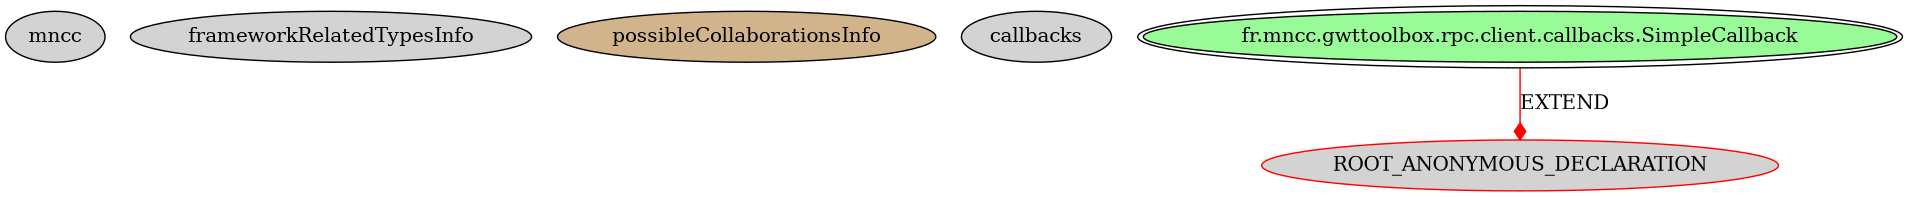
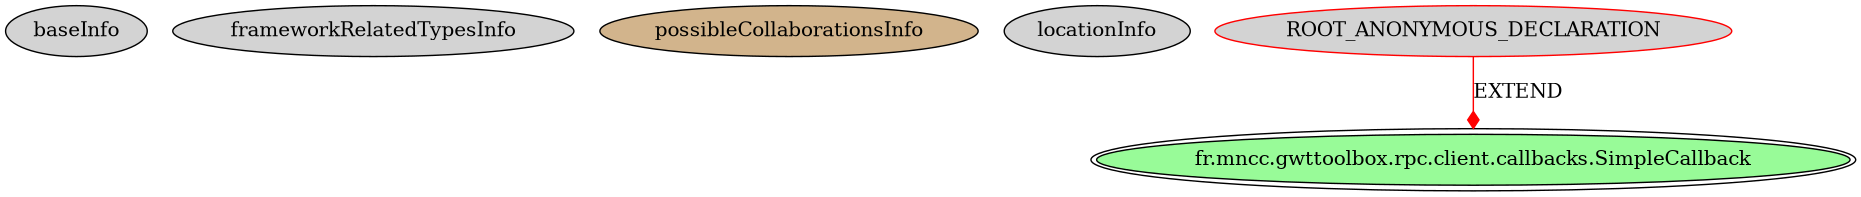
node "mncc": label "mncc" -> "baseInfo"
node "callbacks": label "callbacks" -> "locationInfo"
edge "fr.mncc.gwttoolbox.rpc.client.callbacks.SimpleCallback" -> "ROOT_ANONYMOUS_DECLARATION": reversed
